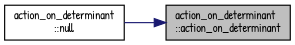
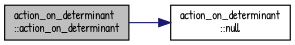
edge "action_on_determinant ::null" -> "action_on_determinant ::action_on_determinant": reversed
